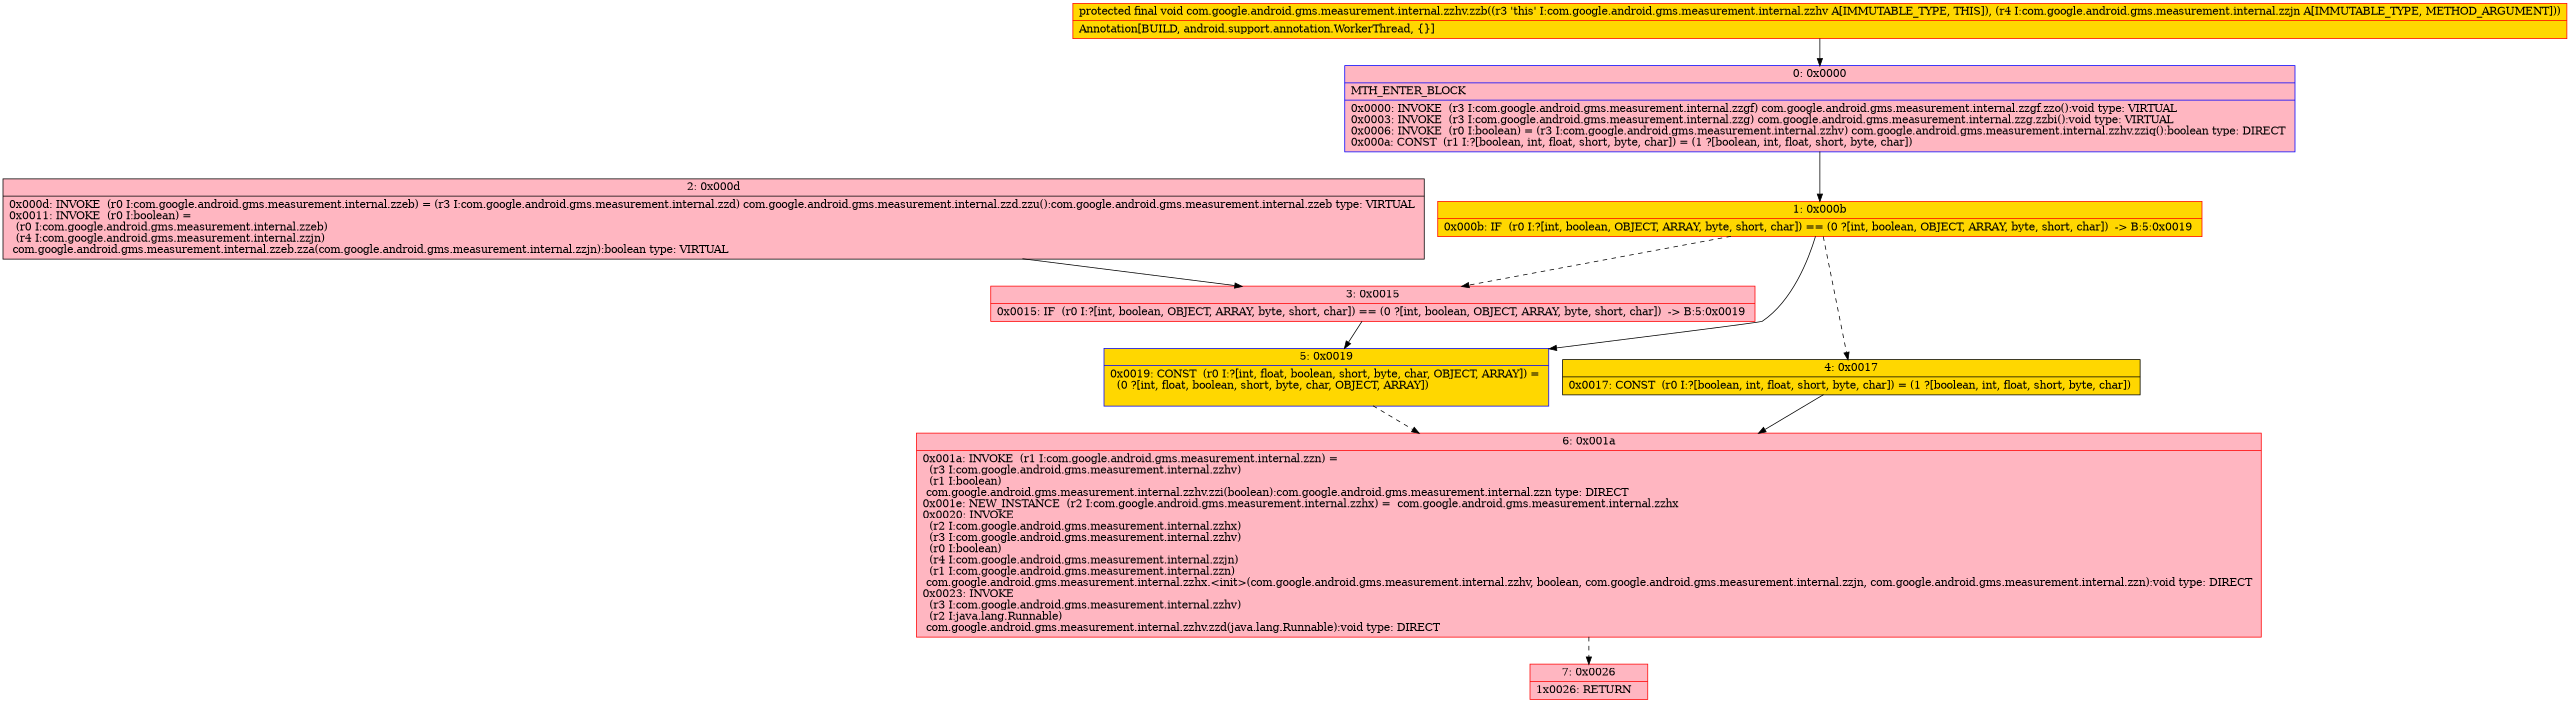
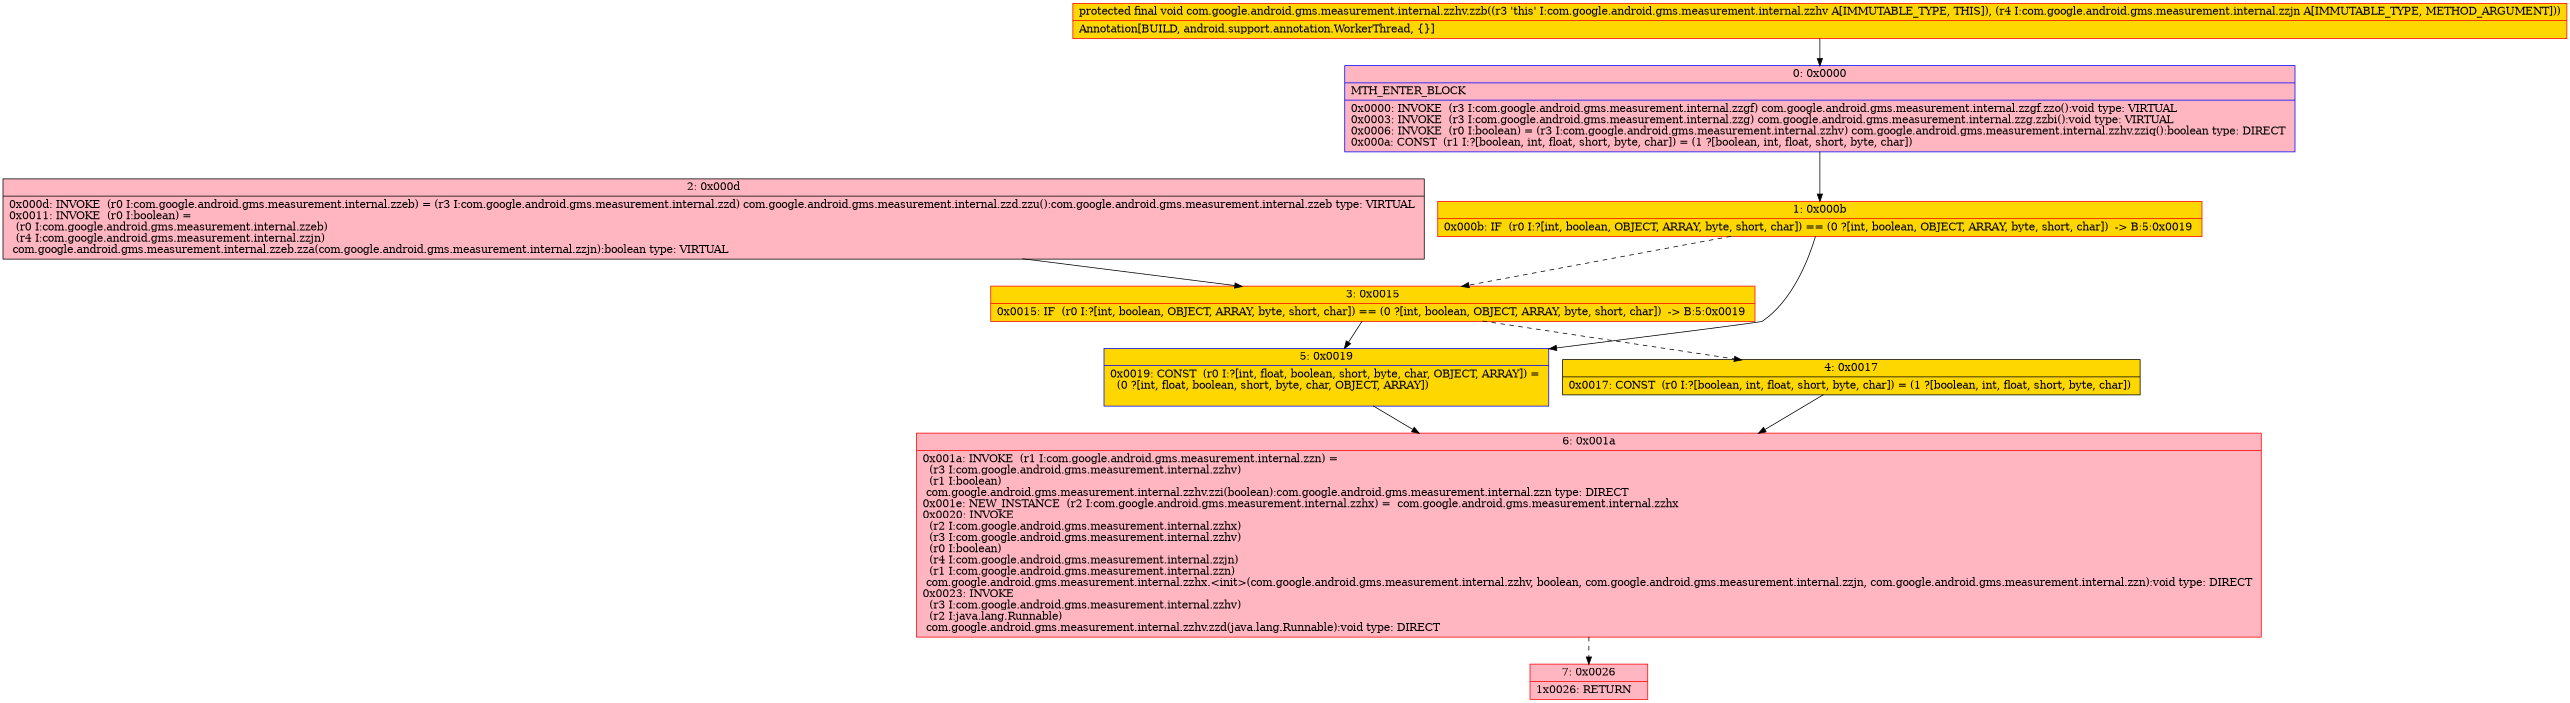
edge "1: 0x000b" -> "4: 0x0017": now "3: 0x0015" -> "4: 0x0017"
node "3: 0x0015": fillcolor lightpink -> gold
edge "5: 0x0019" -> "6: 0x001a": style dashed -> solid
